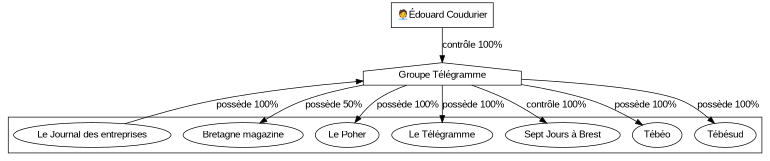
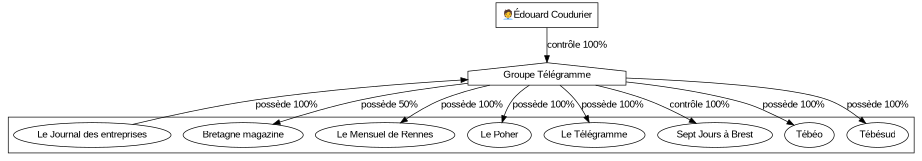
node "Le Mensuel de Rennes": added
